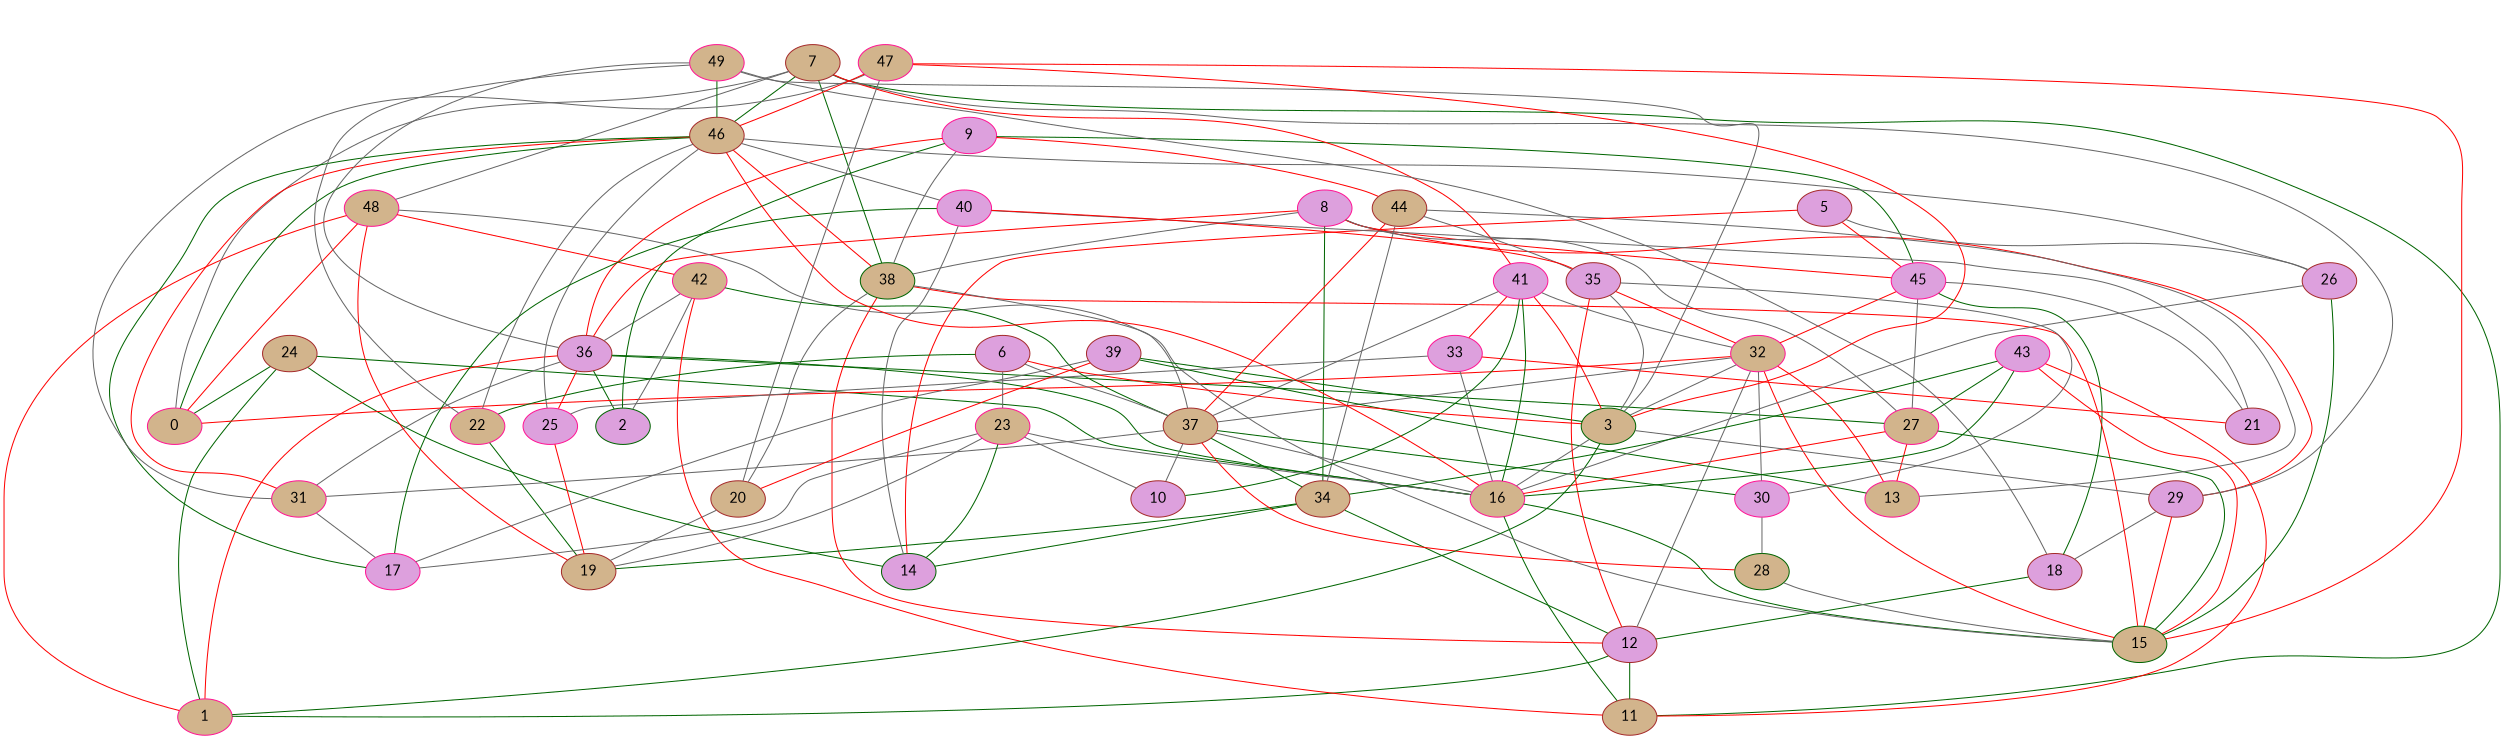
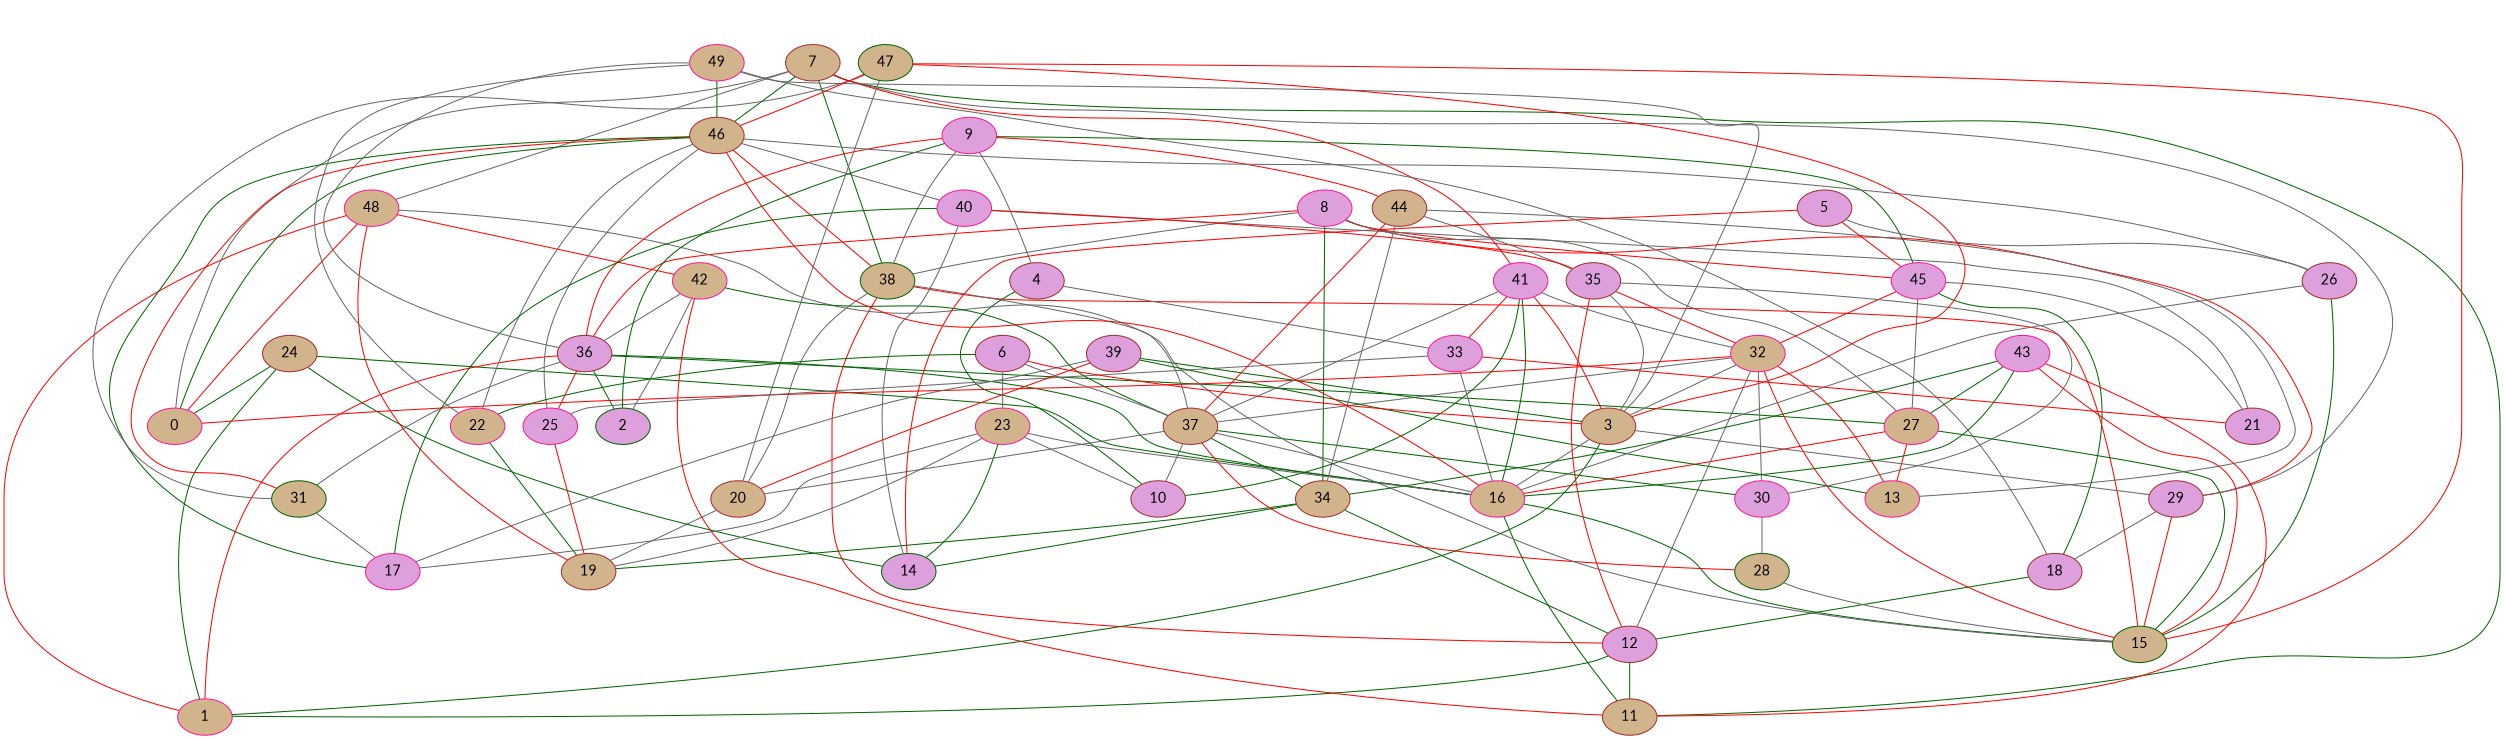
node "47": color deeppink -> darkgreen
node "4": added
node "3": color darkgreen -> brown
edge "37" -- "31": now "37" -- "20"
node "31": color deeppink -> darkgreen
